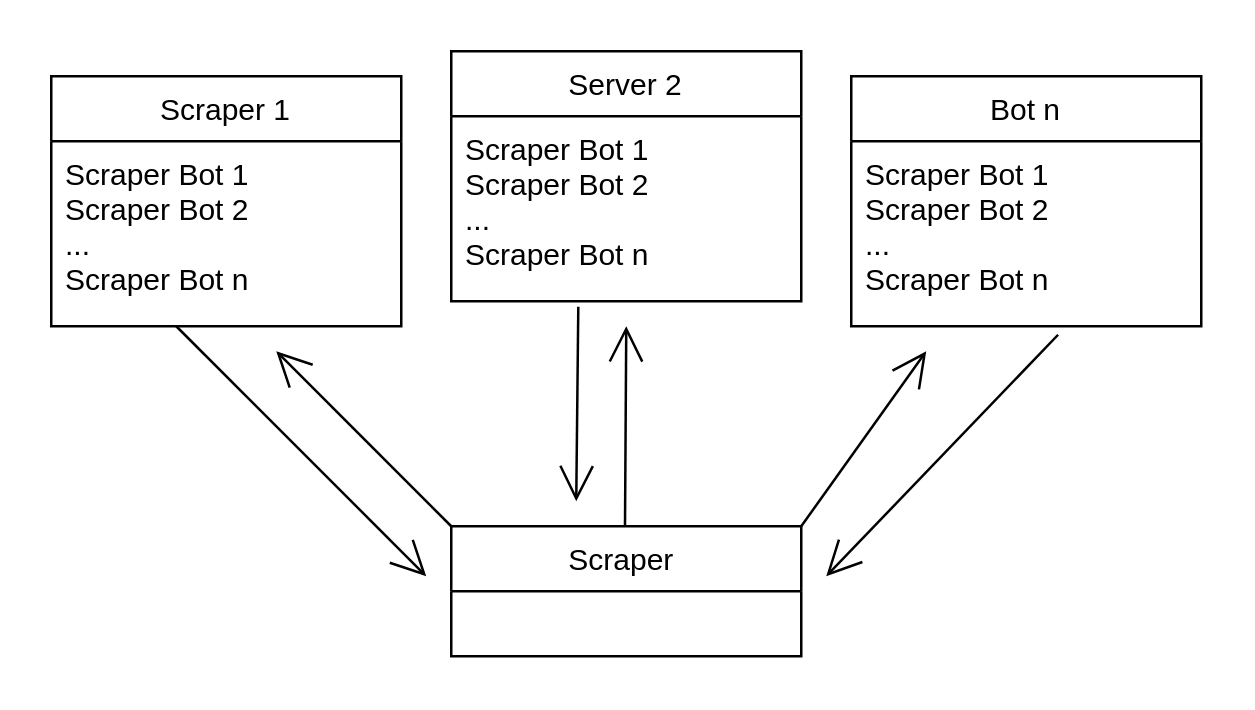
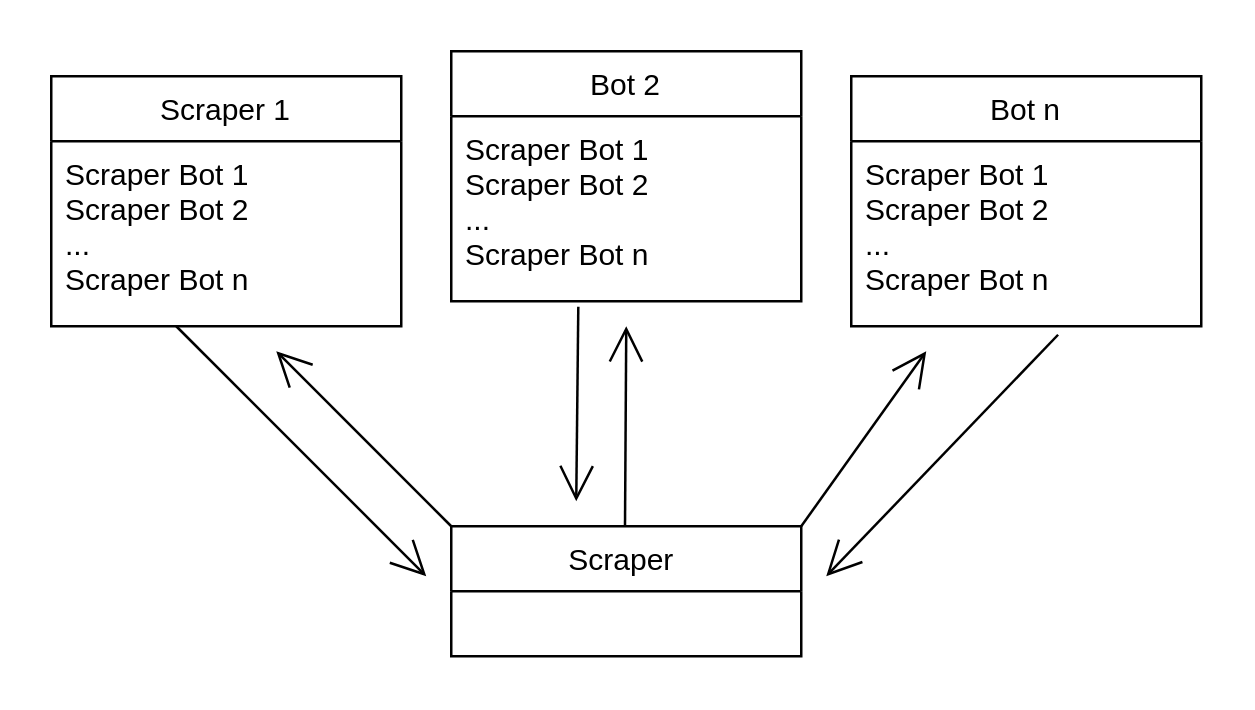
node "Server 2": label "Server 2" -> "Bot 2"
